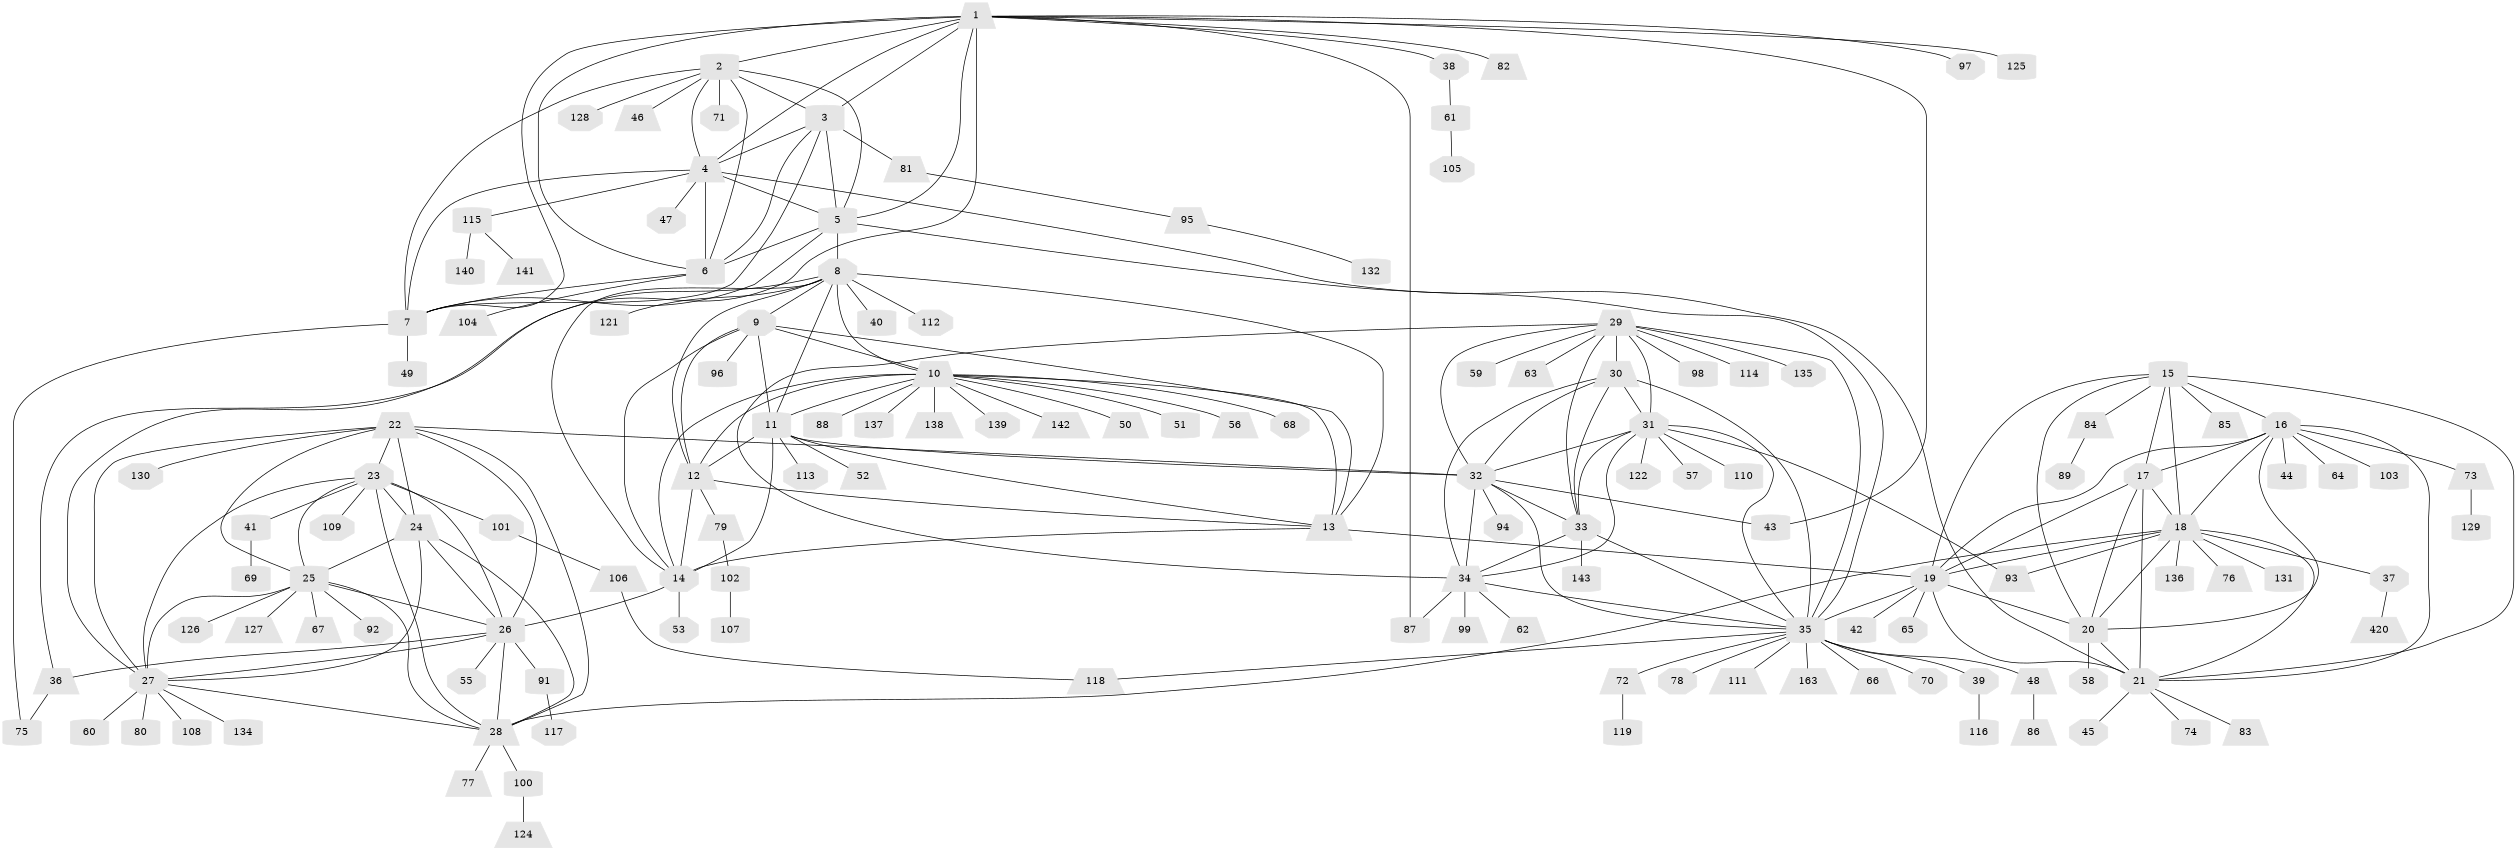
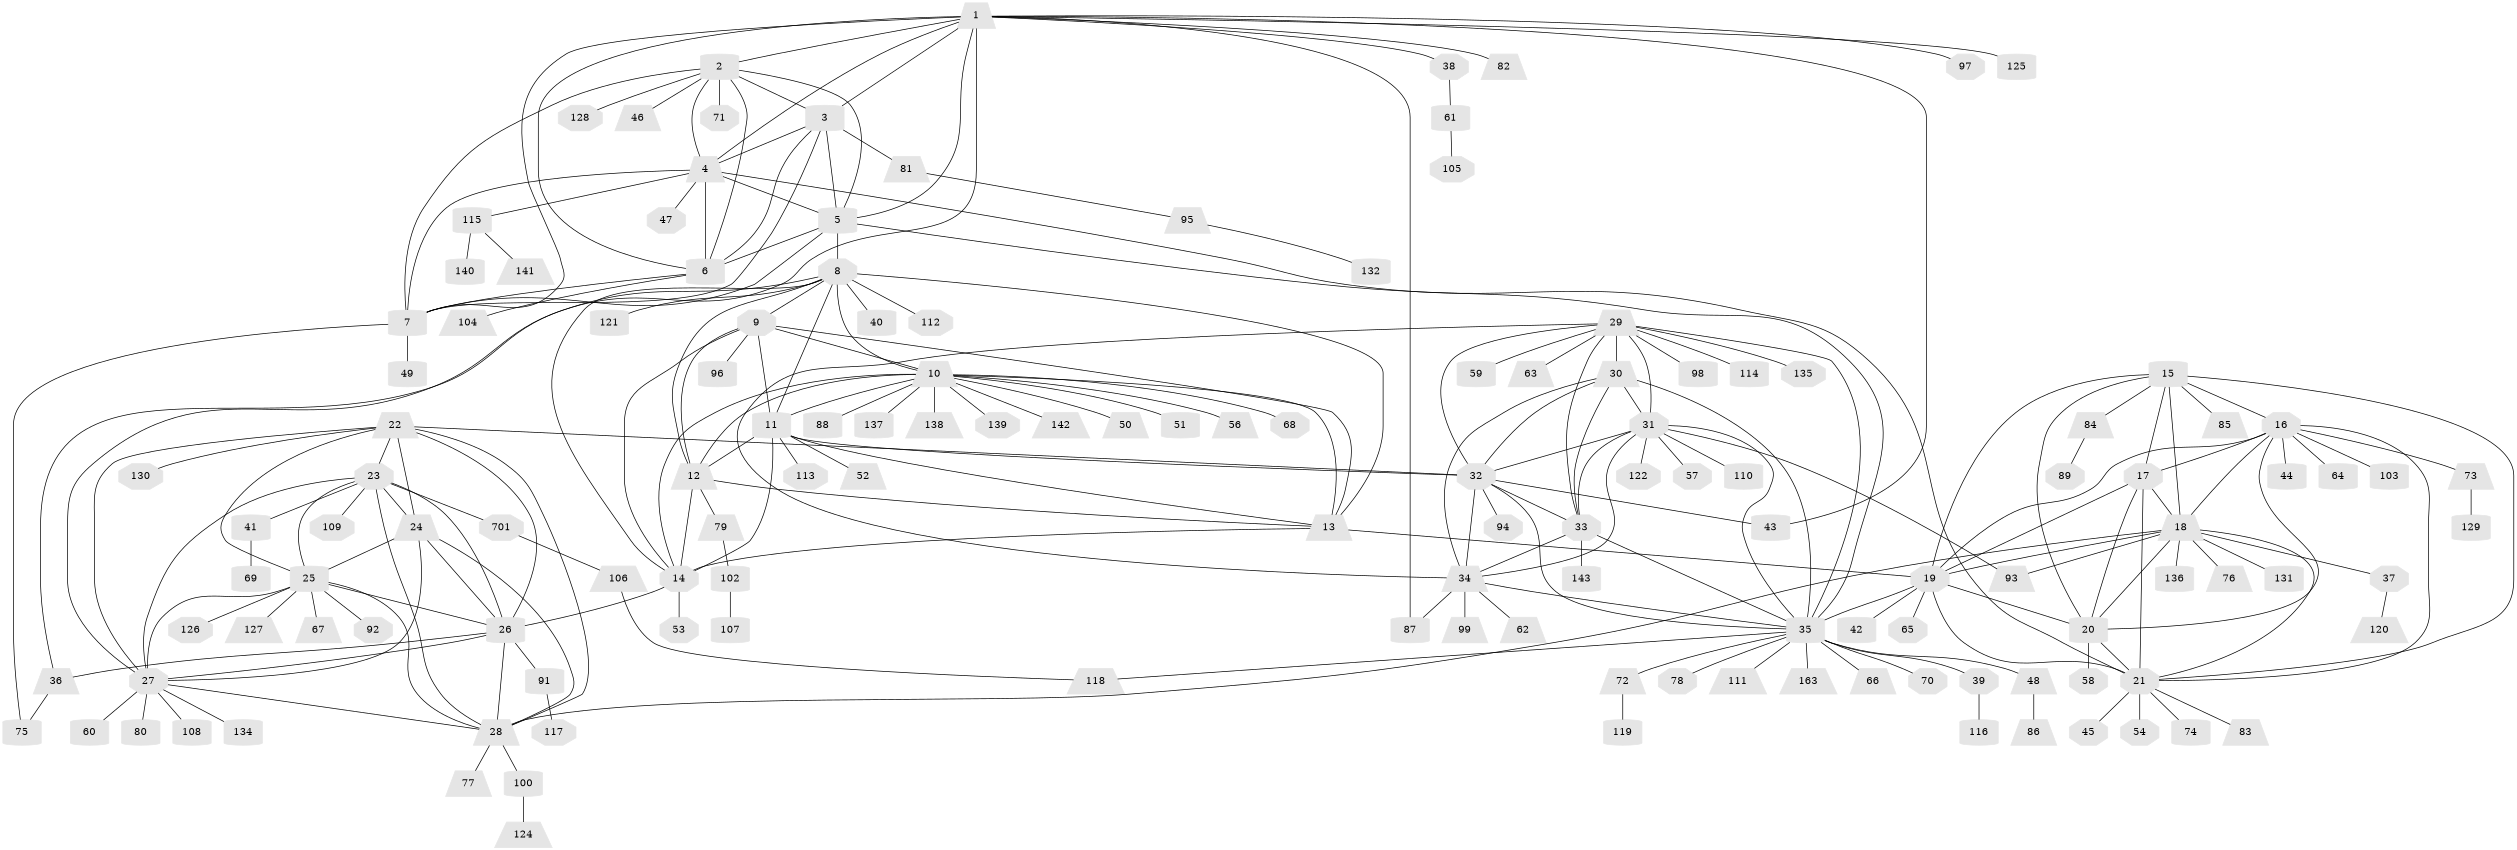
node "101": label "101" -> "701"
node "420": label "420" -> "120"
node "55": removed
node "54": added
